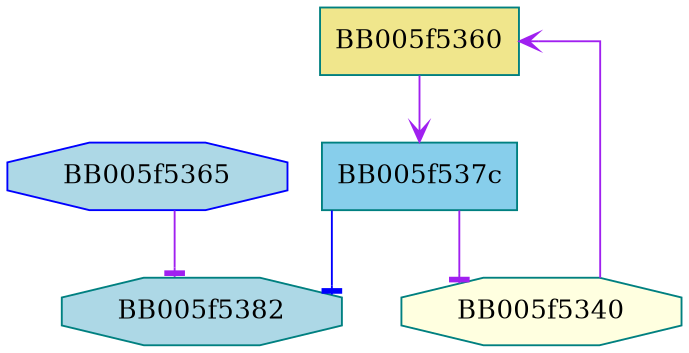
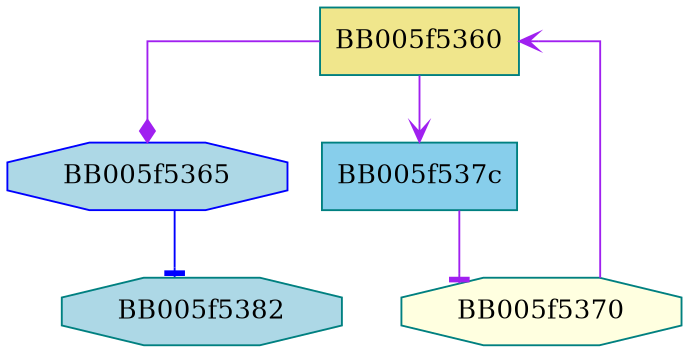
edge "BB005f5360" -> "BB005f5365": added
edge "BB005f5365" -> "BB005f5382": color purple -> blue
edge "BB005f537c" -> "BB005f5382": removed
node "BB005f5340": label "BB005f5340" -> "BB005f5370"
